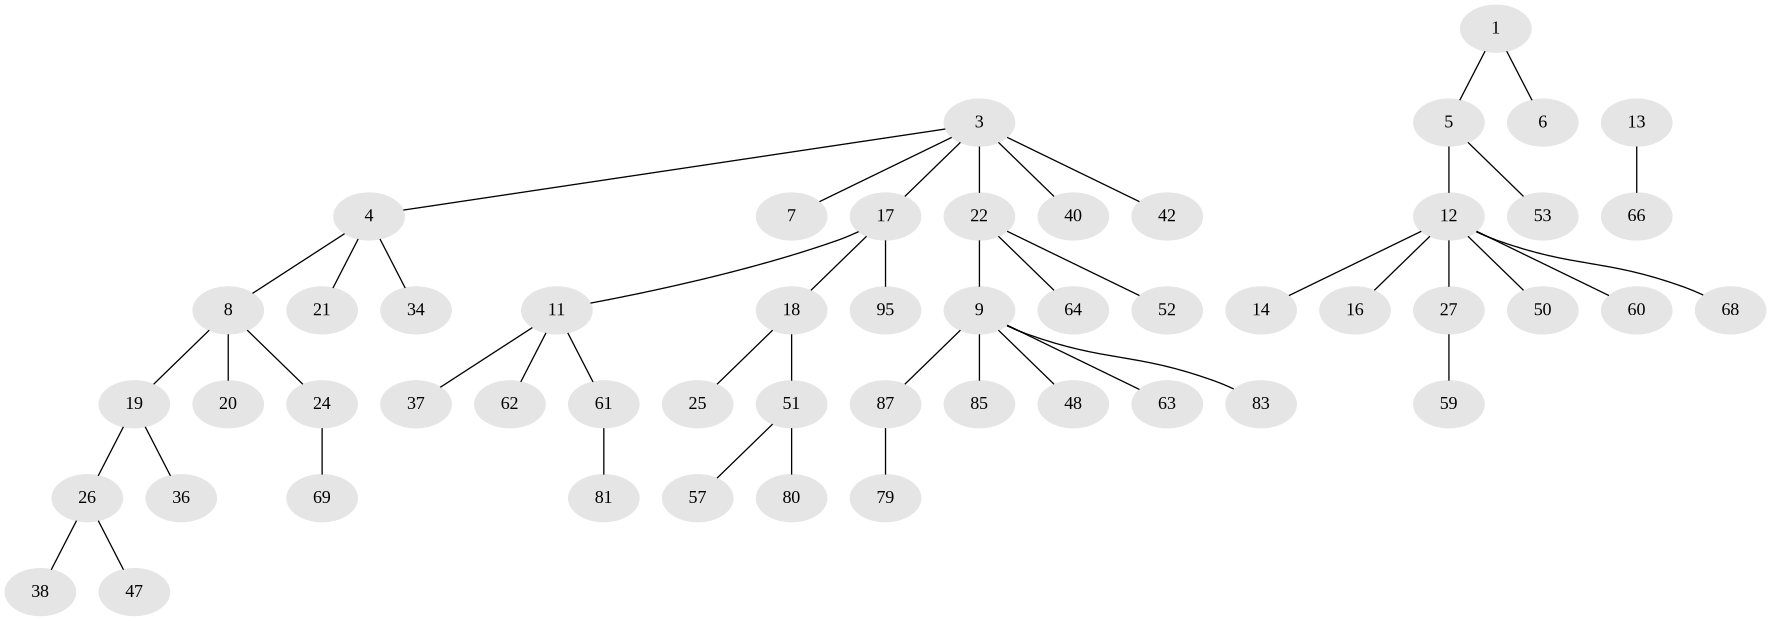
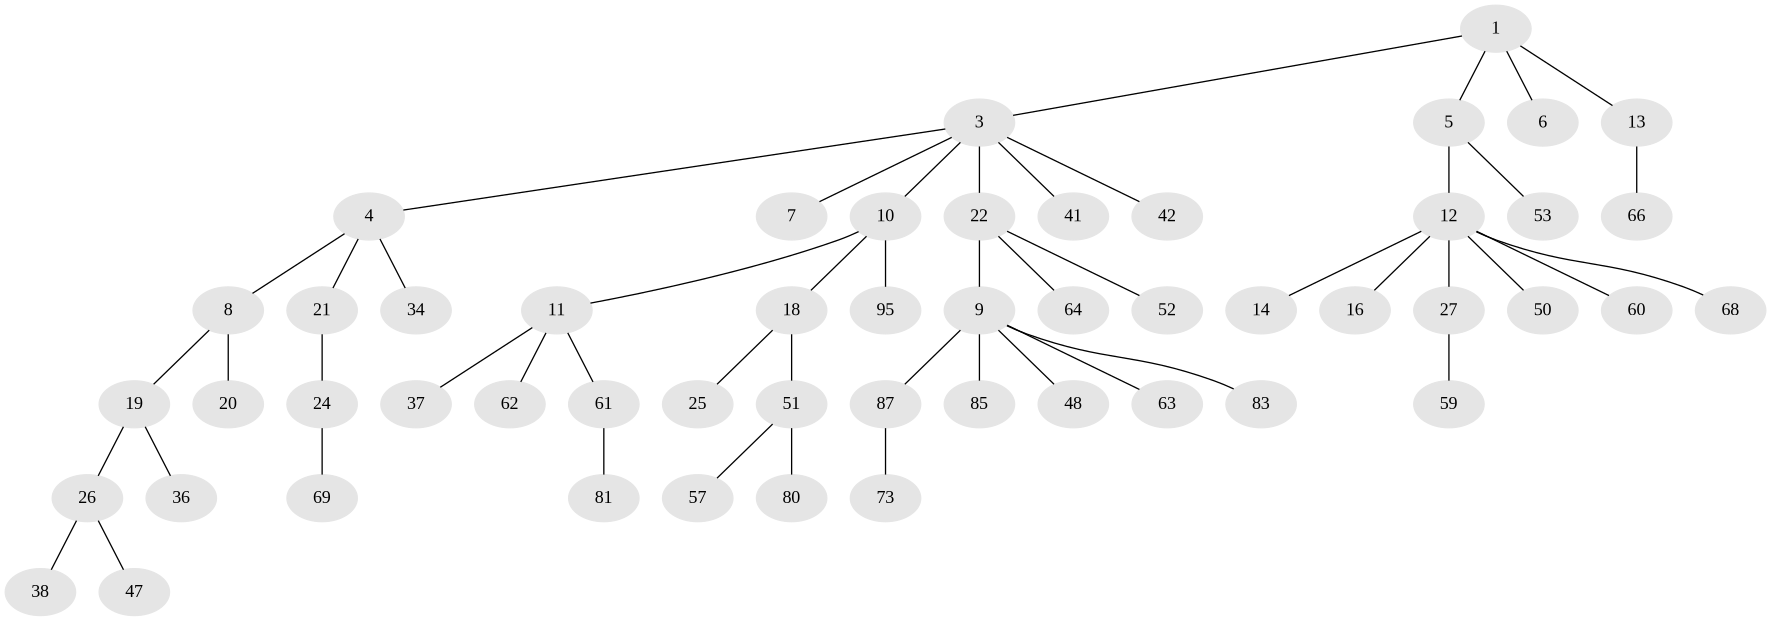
edge "1" -- "3": added
edge "1" -- "13": added
node "17": label "17" -> "10"
node "40": label "40" -> "41"
edge "8" -- "24": now "21" -- "24"
node "79": label "79" -> "73"
